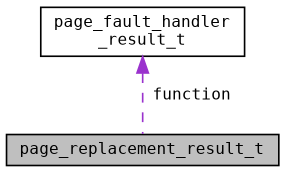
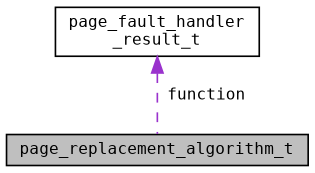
node "page_replacement_result_t": label "page_replacement_result_t" -> "page_replacement_algorithm_t"
